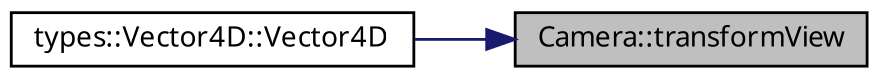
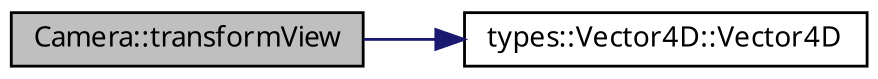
edge "types::Vector4D::Vector4D" -> "Camera::transformView": reversed
